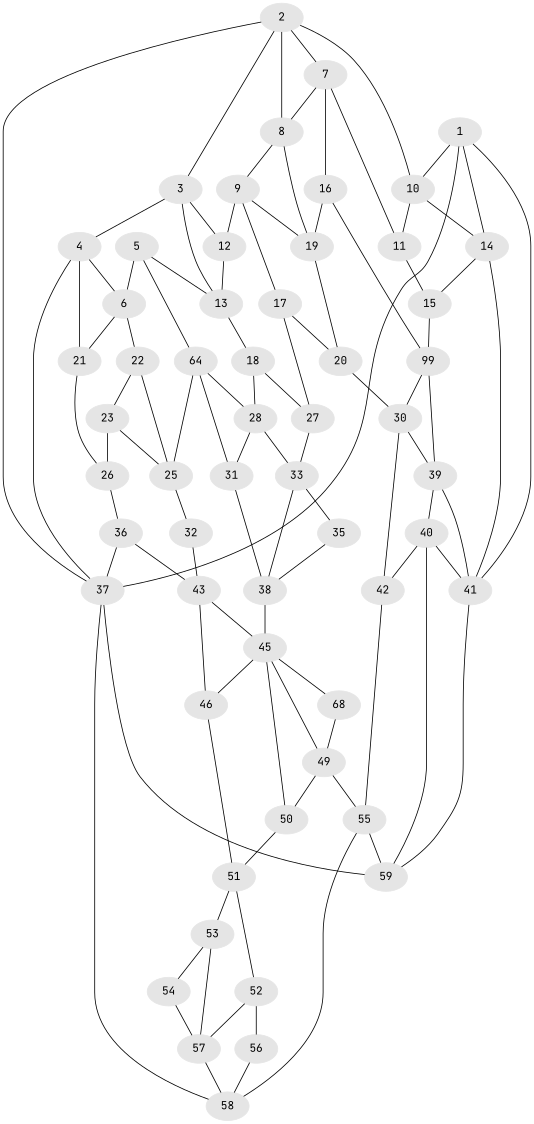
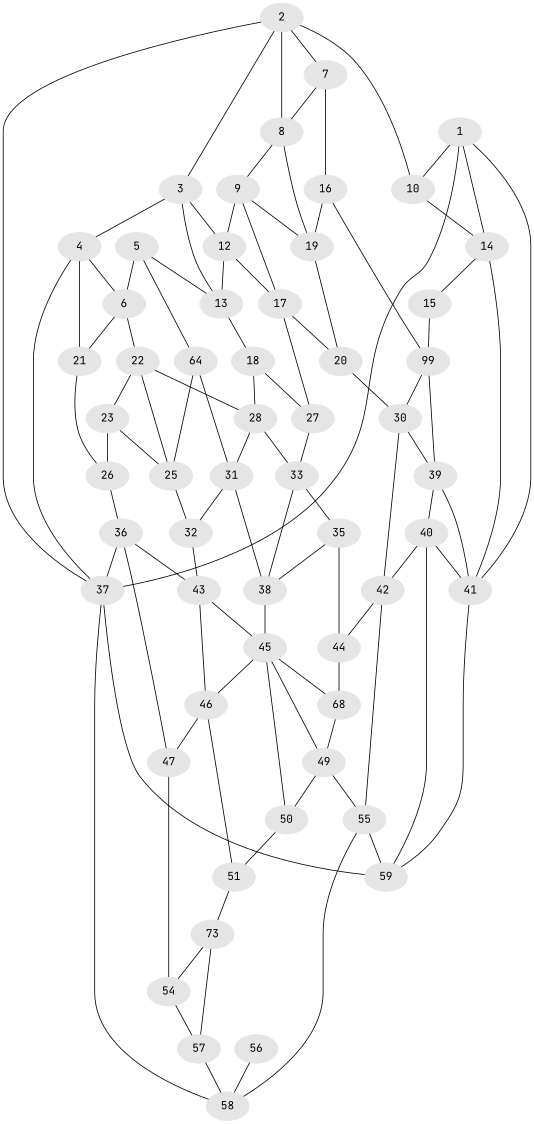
node "11": removed
edge "12" -- "17": added
edge "64" -- "28": now "22" -- "28"
edge "31" -- "32": added
node "44": added
node "47": added
node "53": label "53" -> "73"
node "52": removed
